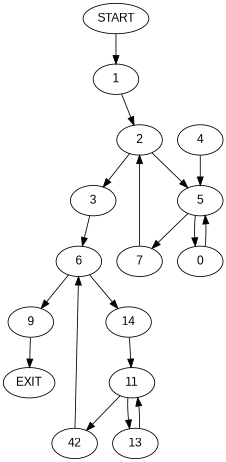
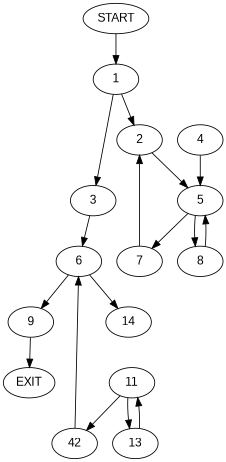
edge "2" -> "3": now "1" -> "3"
node "0": label "0" -> "8"
edge "14" -> "11": removed
